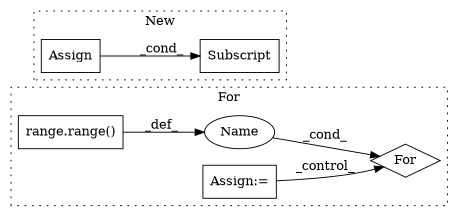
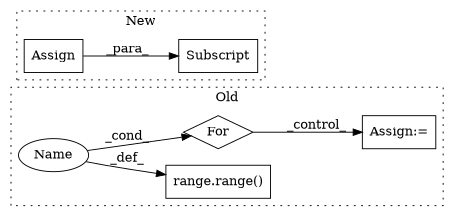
edge "Assign" -> "Subscript": label "_cond_" -> "_para_"
cluster "For": label "For" -> "Old"
edge "range.range()" -> "Name": reversed
edge "Assign:=" -> "For": reversed
